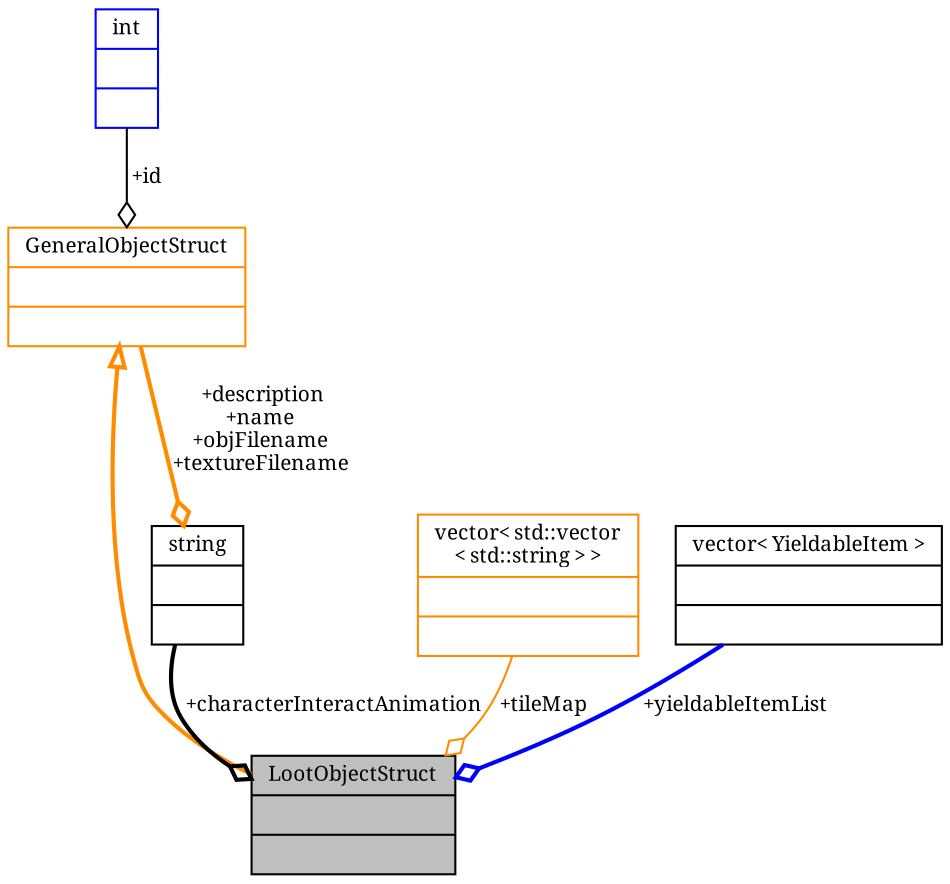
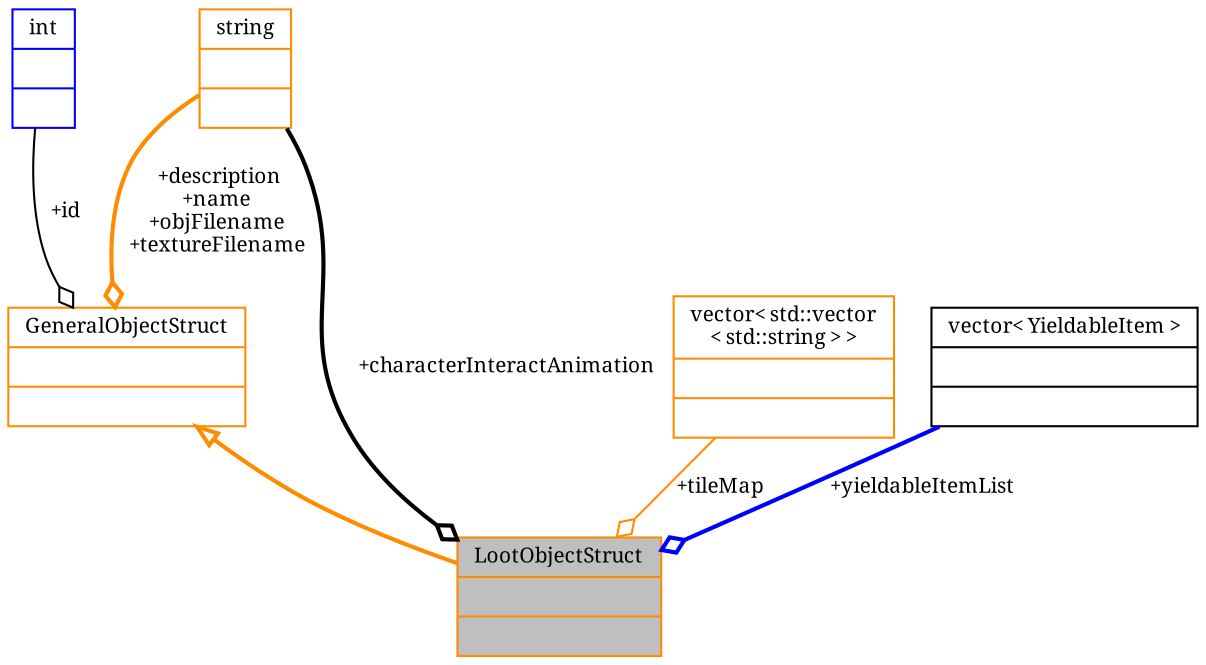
edge "GeneralObjectStruct" -> "string": reversed
node "string": color black -> darkorange
node "LootObjectStruct": color black -> darkorange
